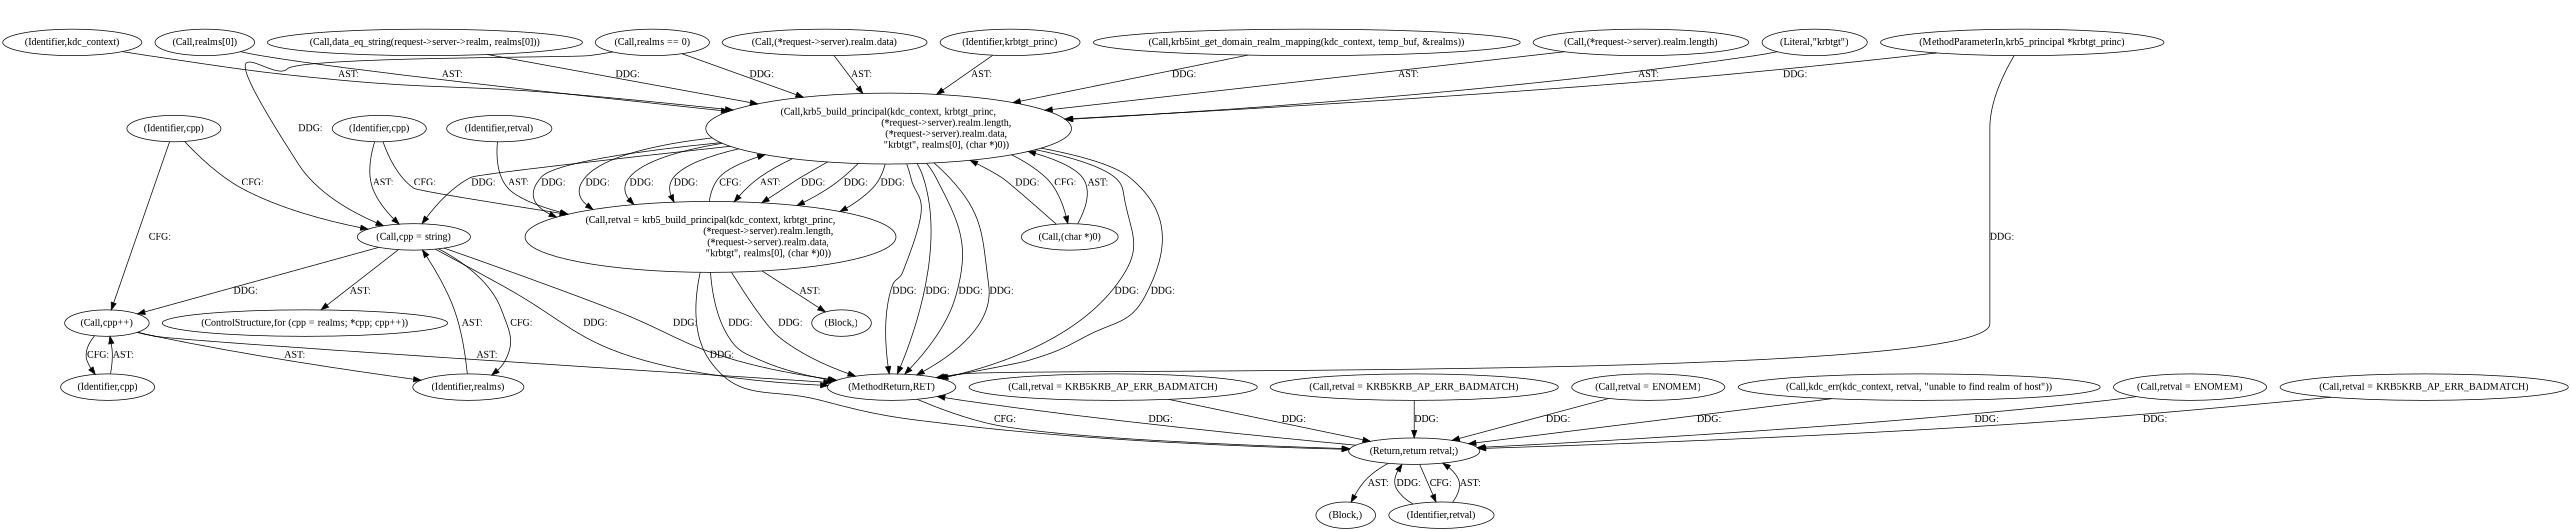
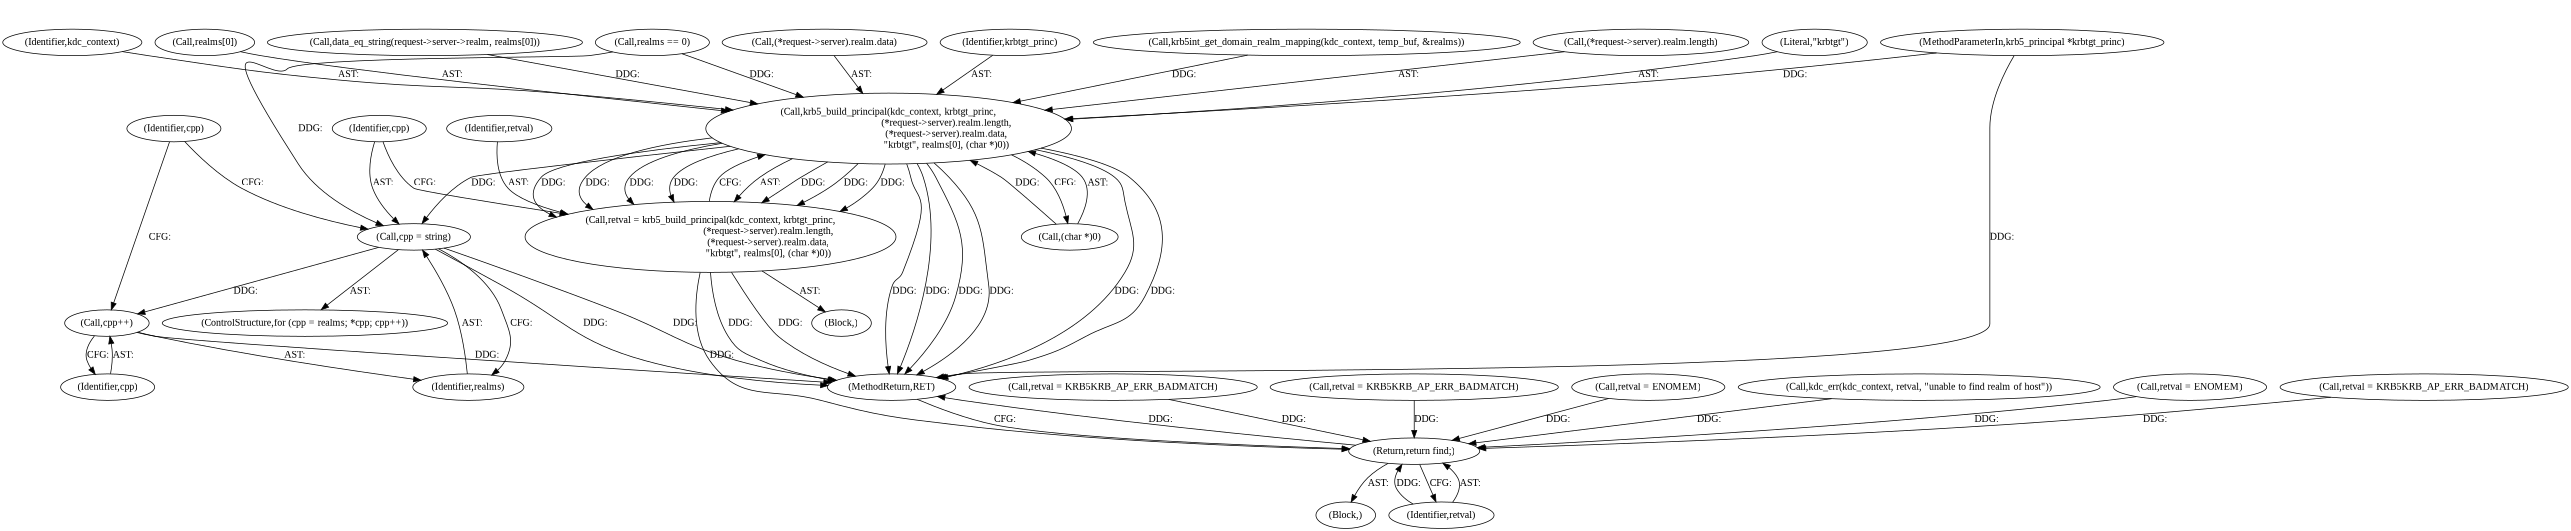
edge "(Call,cpp++)" -> "(MethodReturn,RET)": label "AST: " -> "DDG: "
node "(Return,return retval;)": label "(Return,return retval;)" -> "(Return,return find;)"
